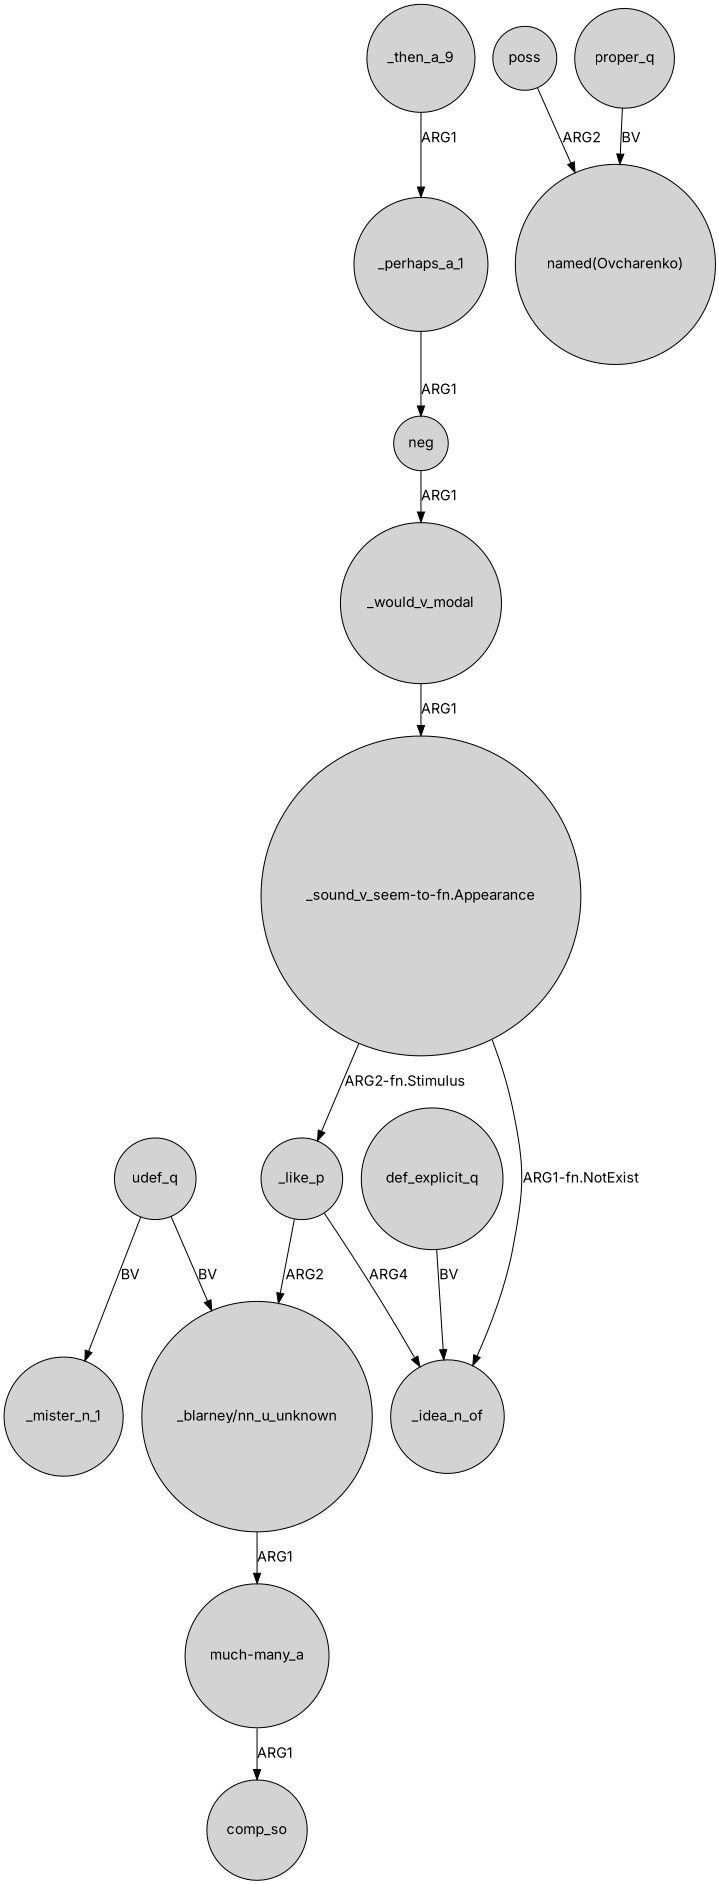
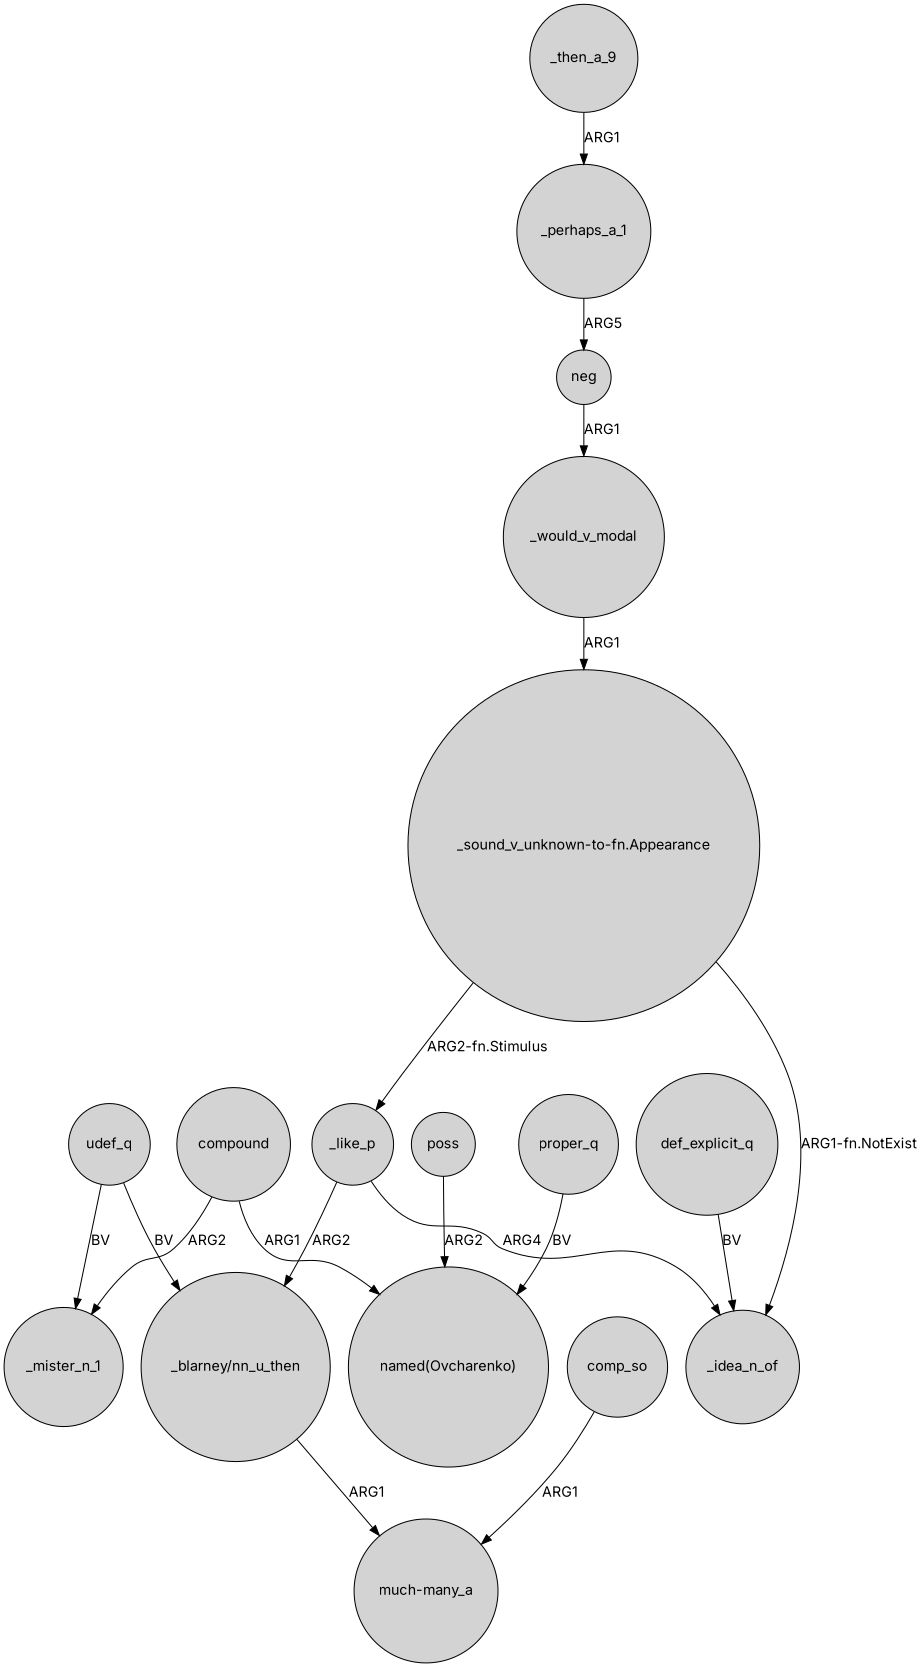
edge "_perhaps_a_1" -> "neg": label "ARG1" -> "ARG5"
node "_sound_v_seem-to-fn.Appearance": label "_sound_v_seem-to-fn.Appearance" -> "_sound_v_unknown-to-fn.Appearance"
node "compound": added
node "_blarney/nn_u_unknown": label "_blarney/nn_u_unknown" -> "_blarney/nn_u_then"
edge "much-many_a" -> "comp_so": reversed
